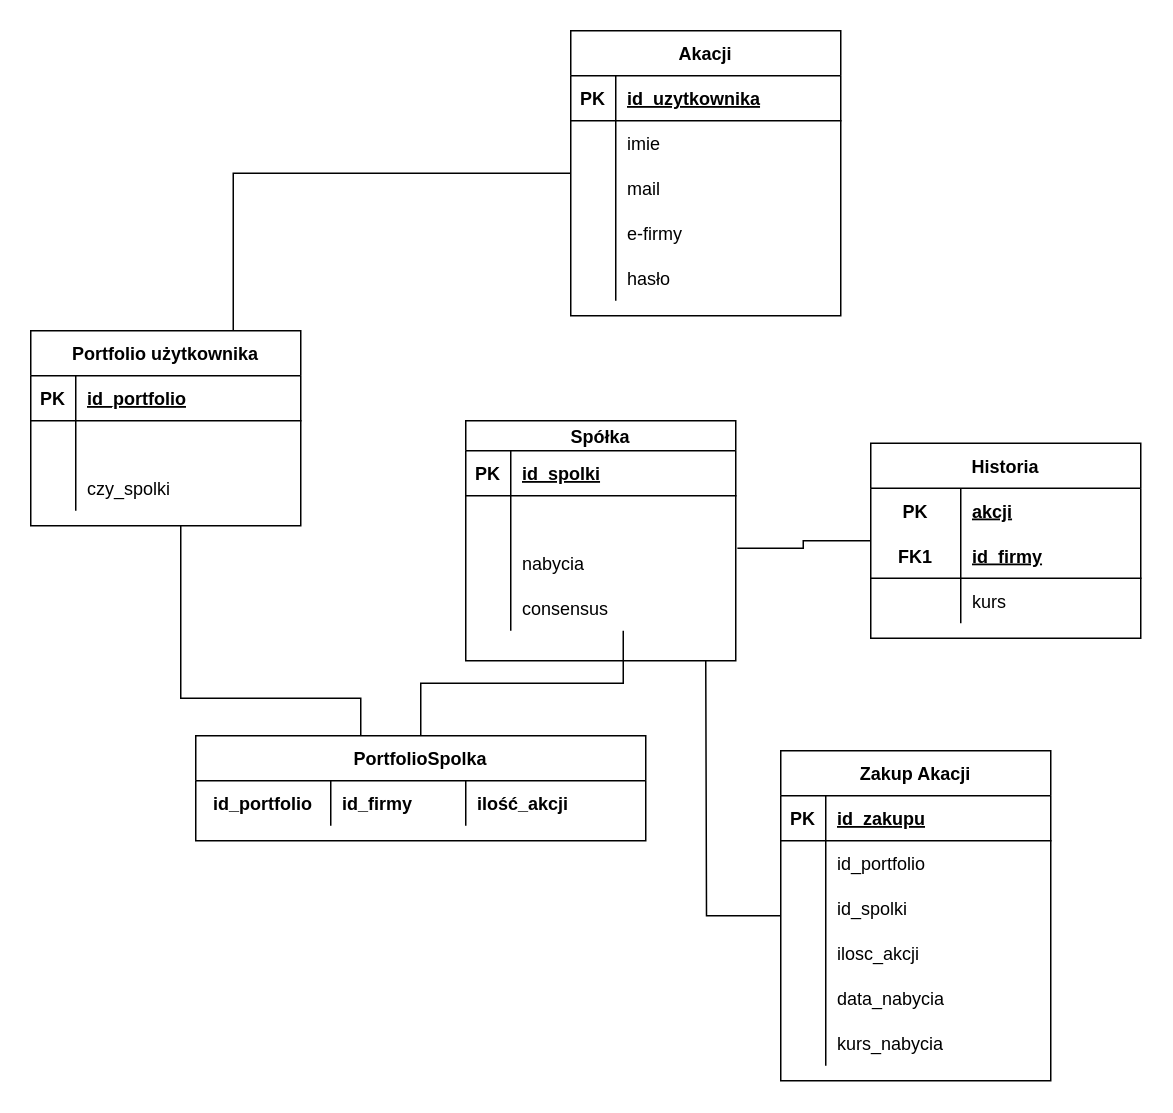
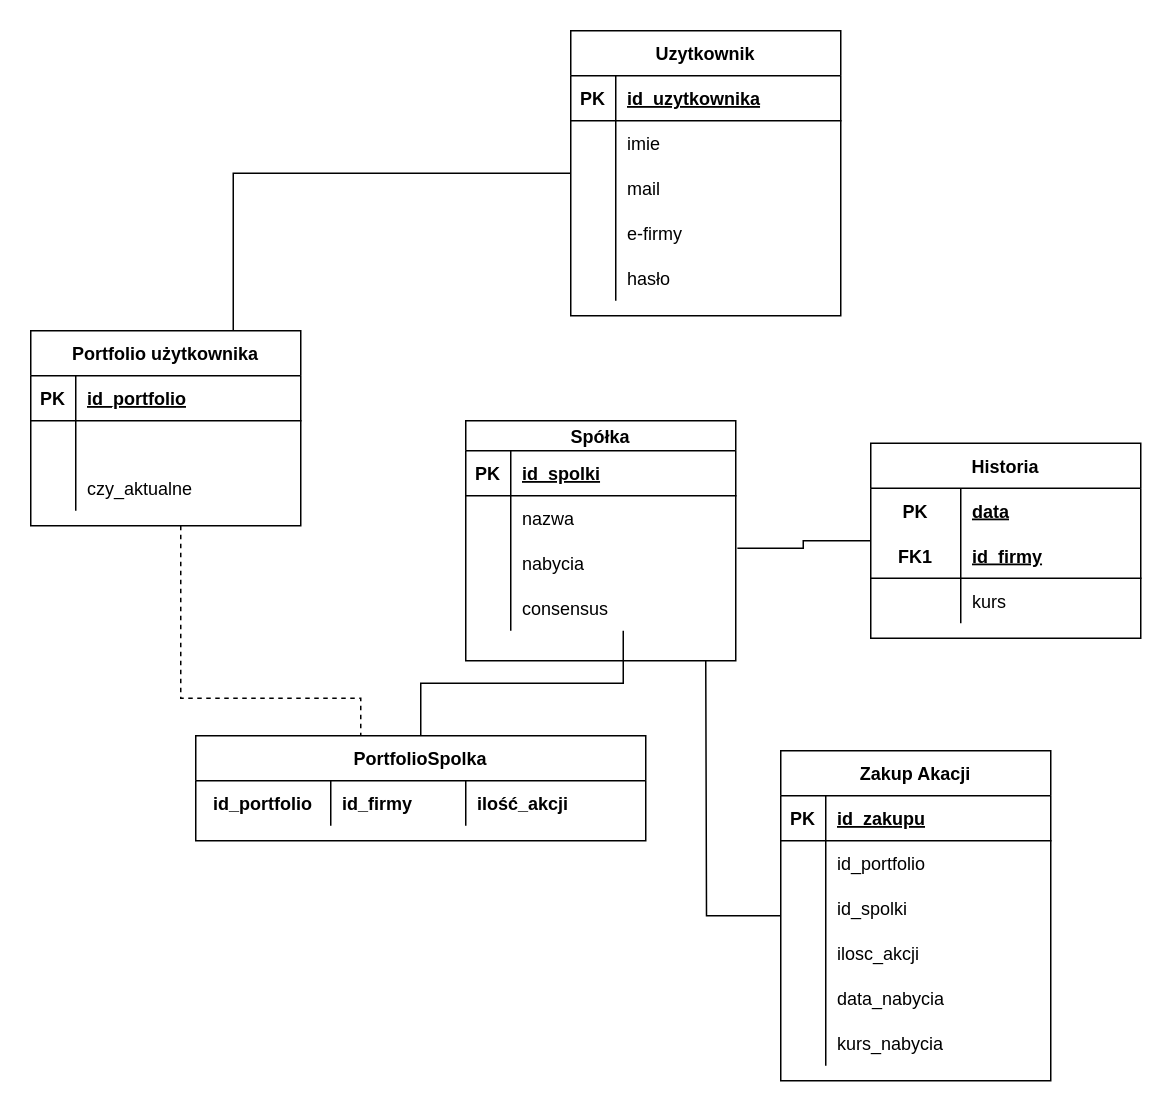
node "Akacji": label "Akacji" -> "Uzytkownik"
node "czy_spolki": label "czy_spolki" -> "czy_aktualne"
node "akcji": label "akcji" -> "data"
node "nazwa": added
edge "Portfolio użytkownika" -- "PortfolioSpolka": style solid -> dashed
